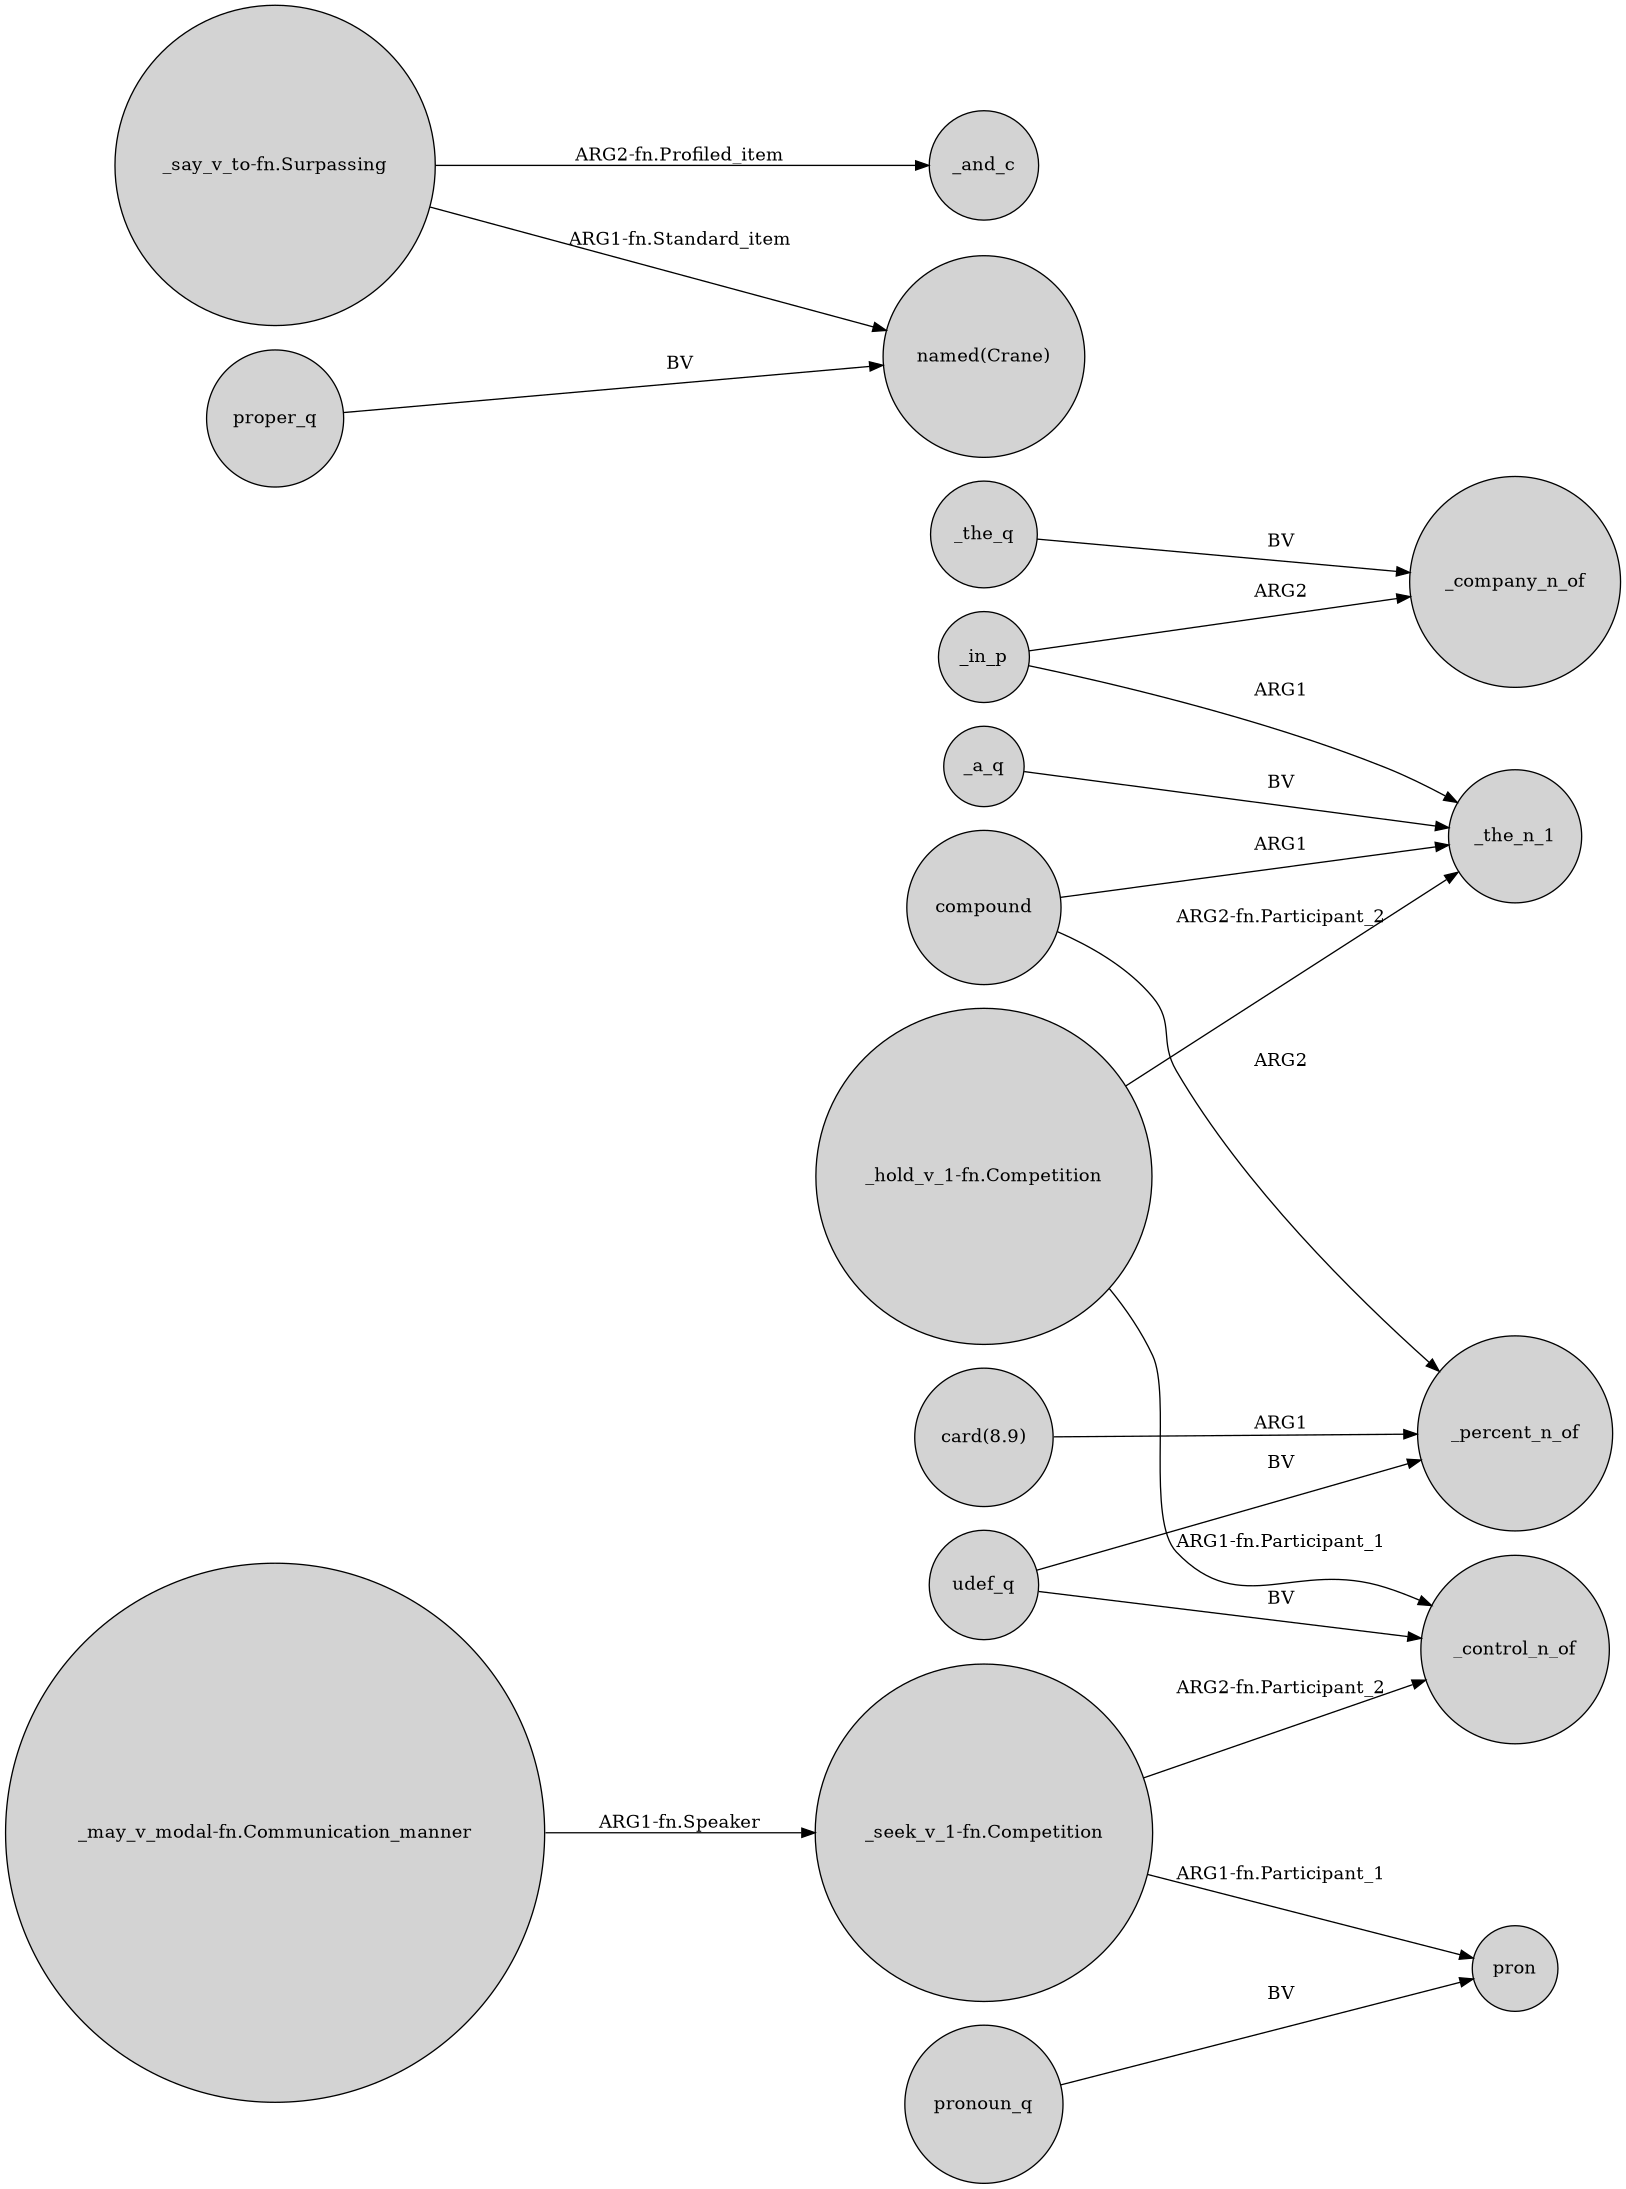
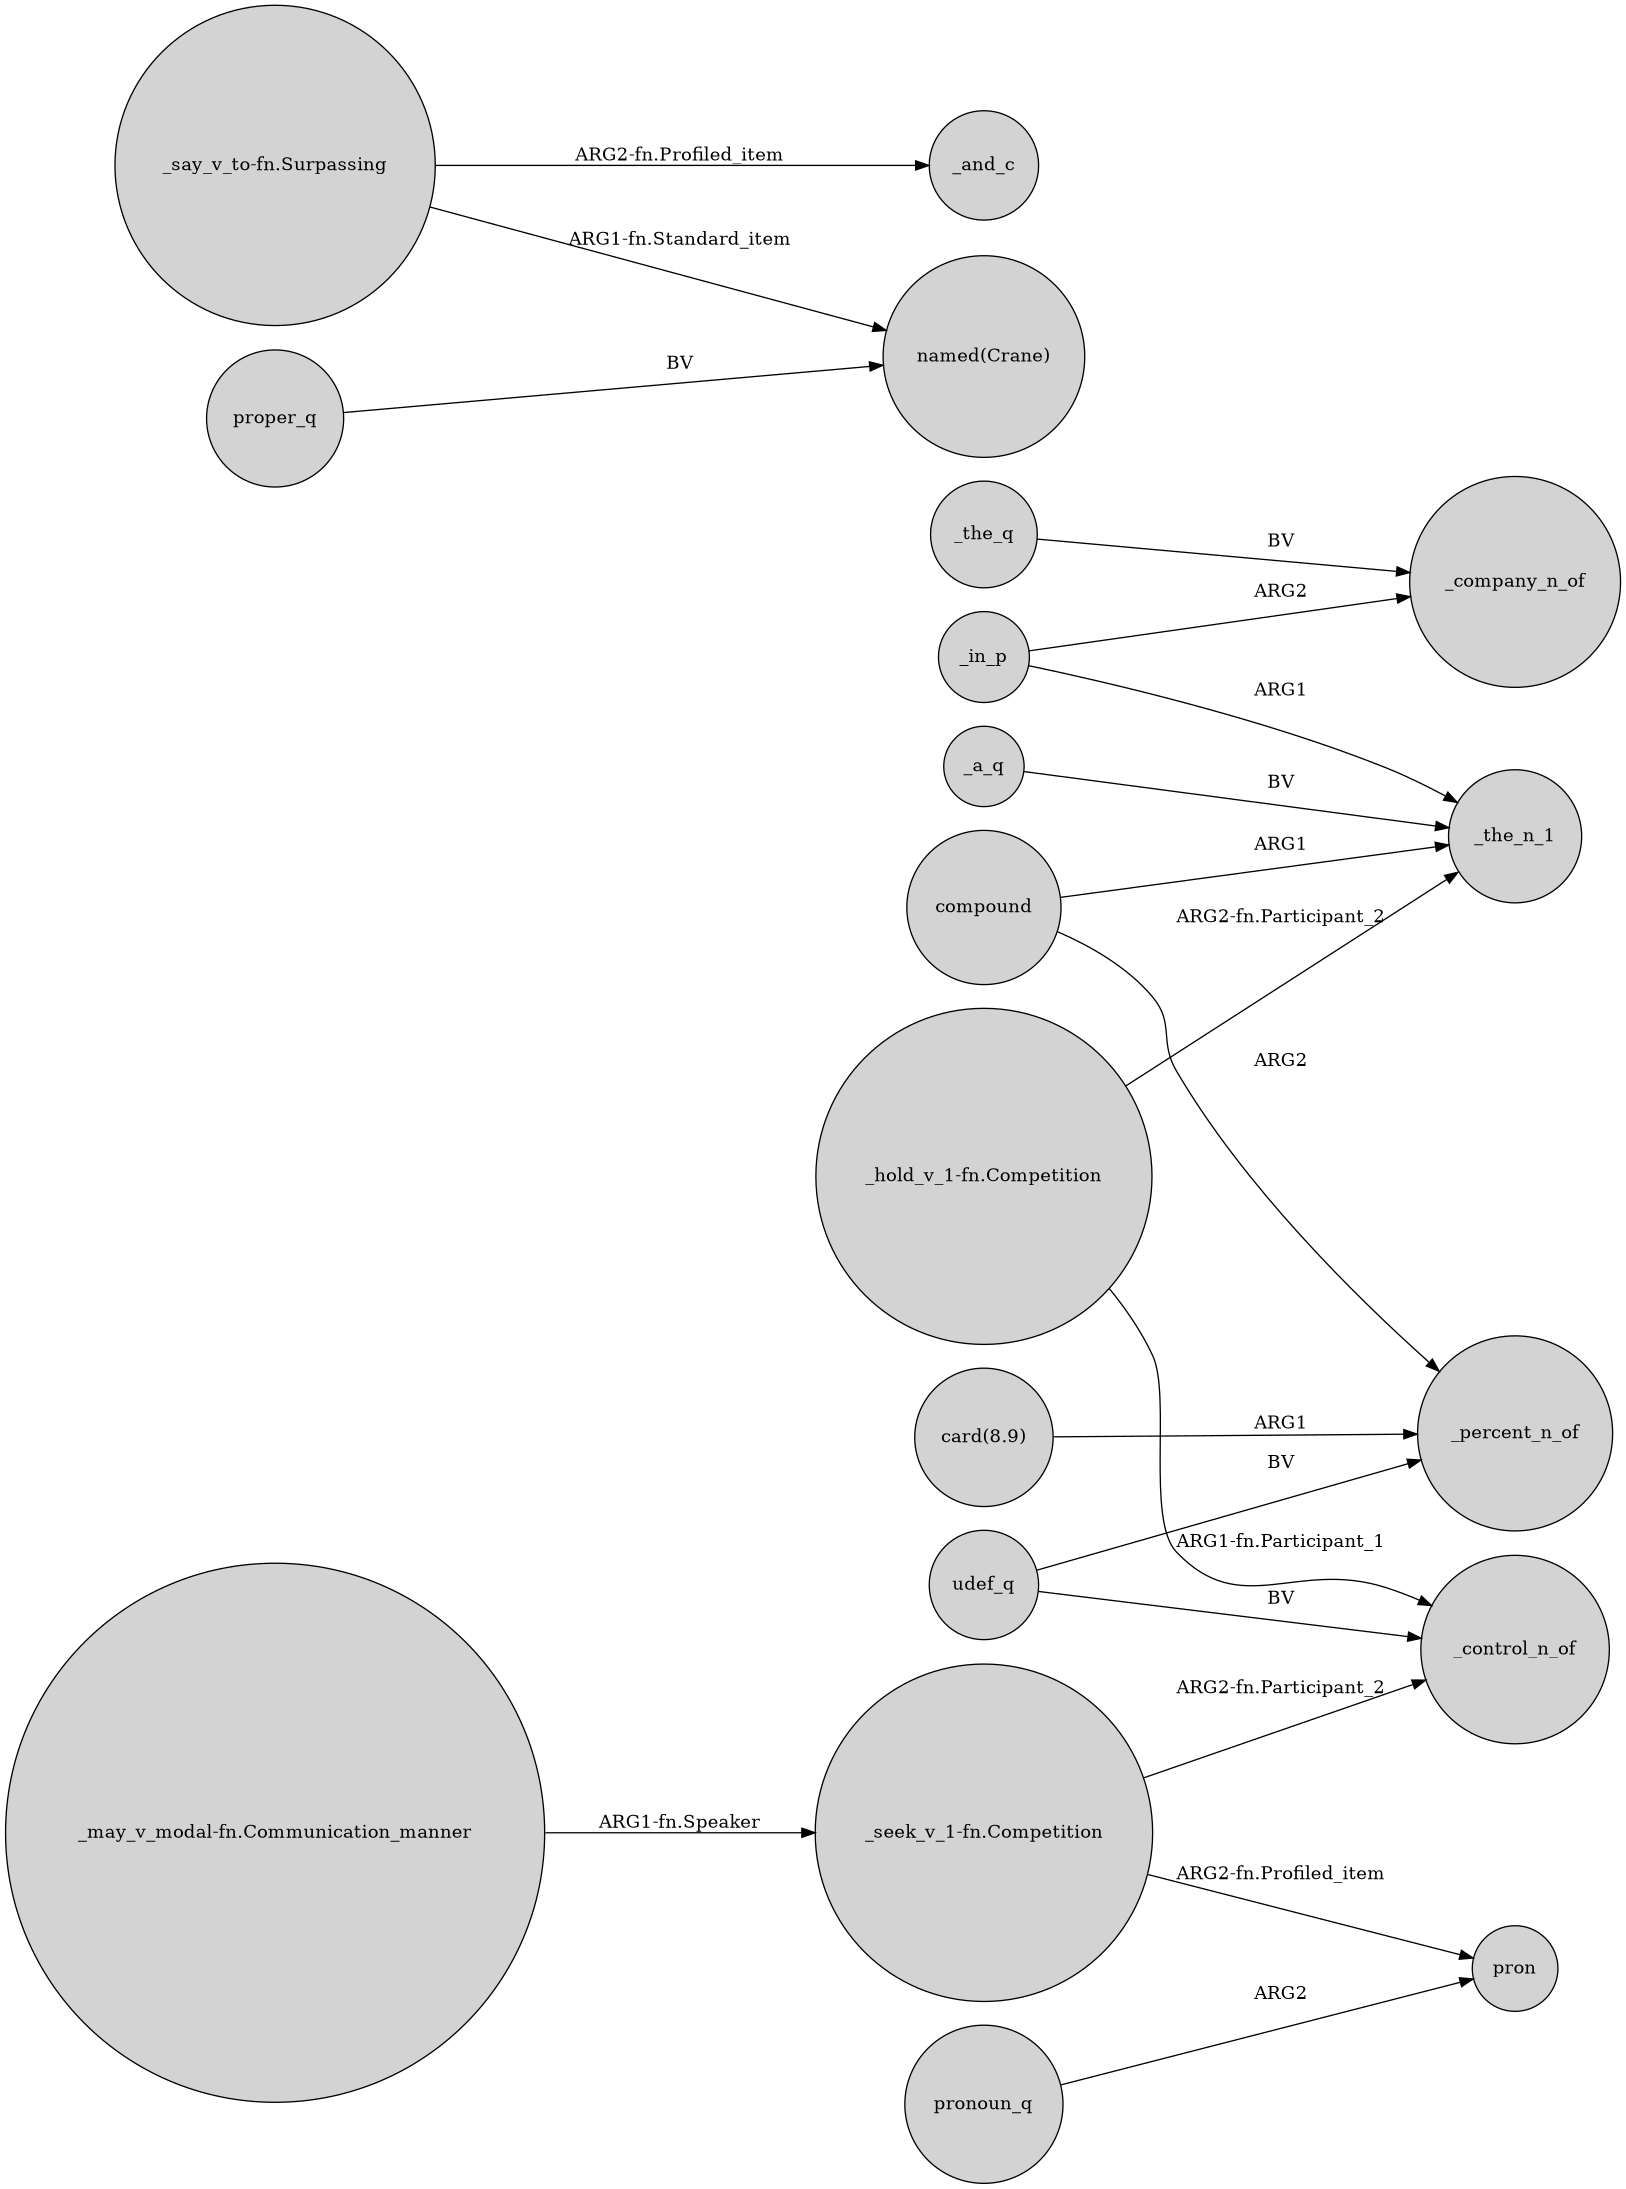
edge "_seek_v_1-fn.Competition" -> "pron": label "ARG1-fn.Participant_1" -> "ARG2-fn.Profiled_item"
edge "pronoun_q" -> "pron": label "BV" -> "ARG2"
